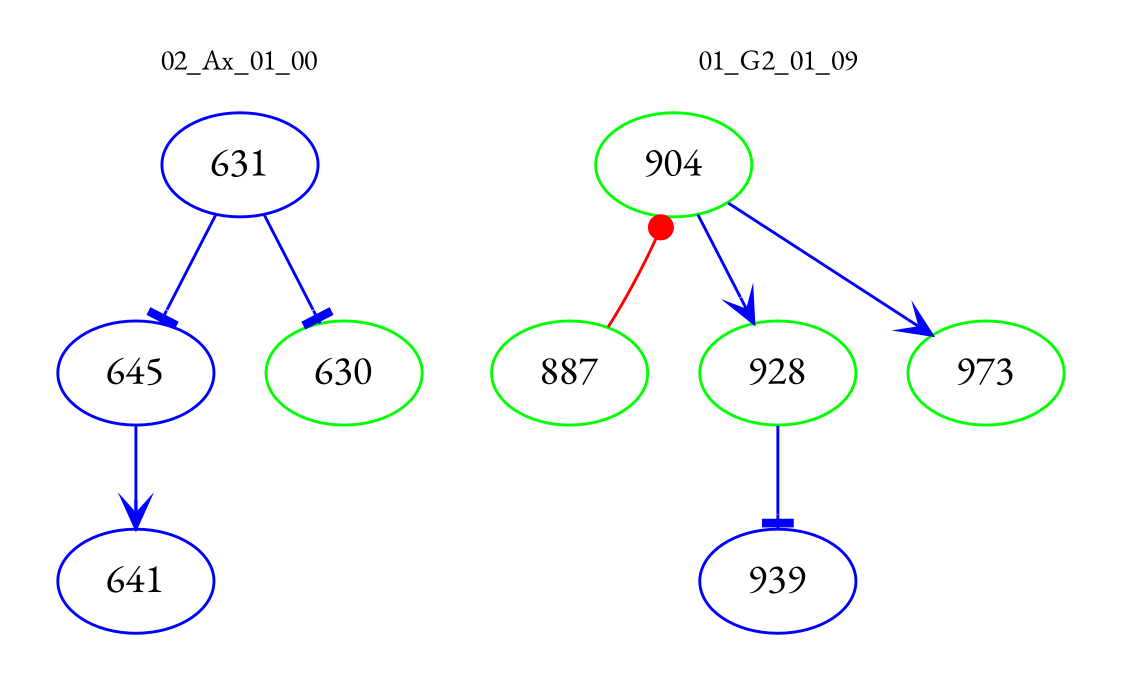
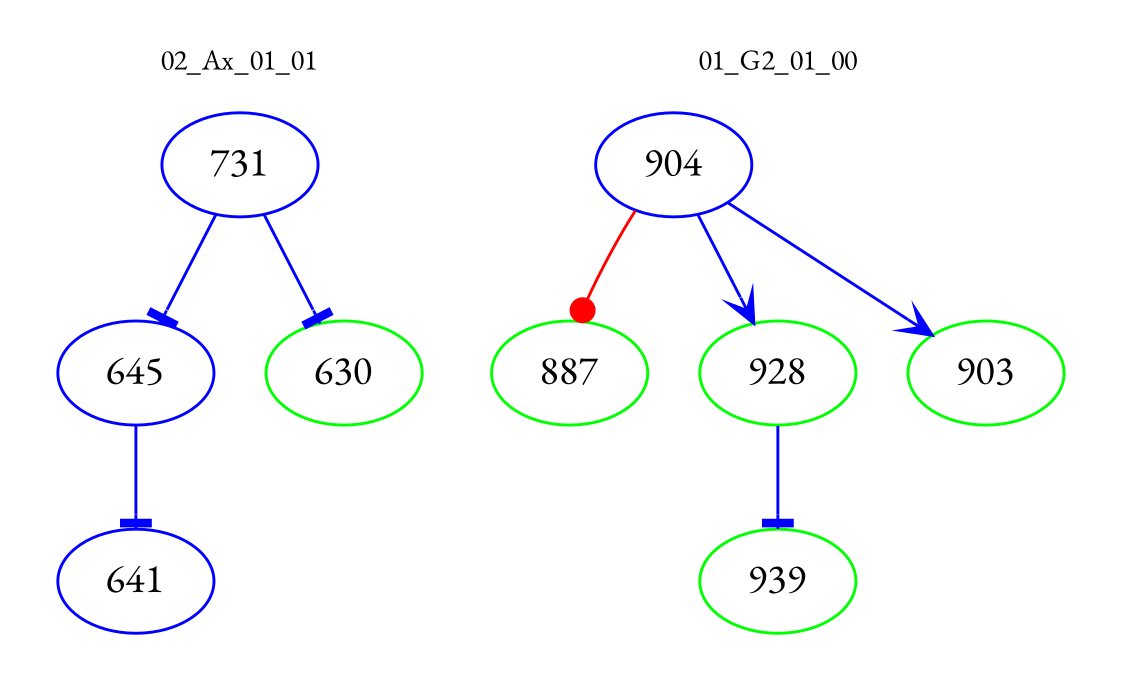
cluster "02_Ax_01_00": label "02_Ax_01_00" -> "02_Ax_01_01"
cluster "01_G2_01_09": label "01_G2_01_09" -> "01_G2_01_00"
node "631": label "631" -> "731"
node "904": color green -> blue
edge "887" -> "904": reversed
node "973": label "973" -> "903"
edge "645" -> "641": arrowhead vee -> tee
node "939": color blue -> green
